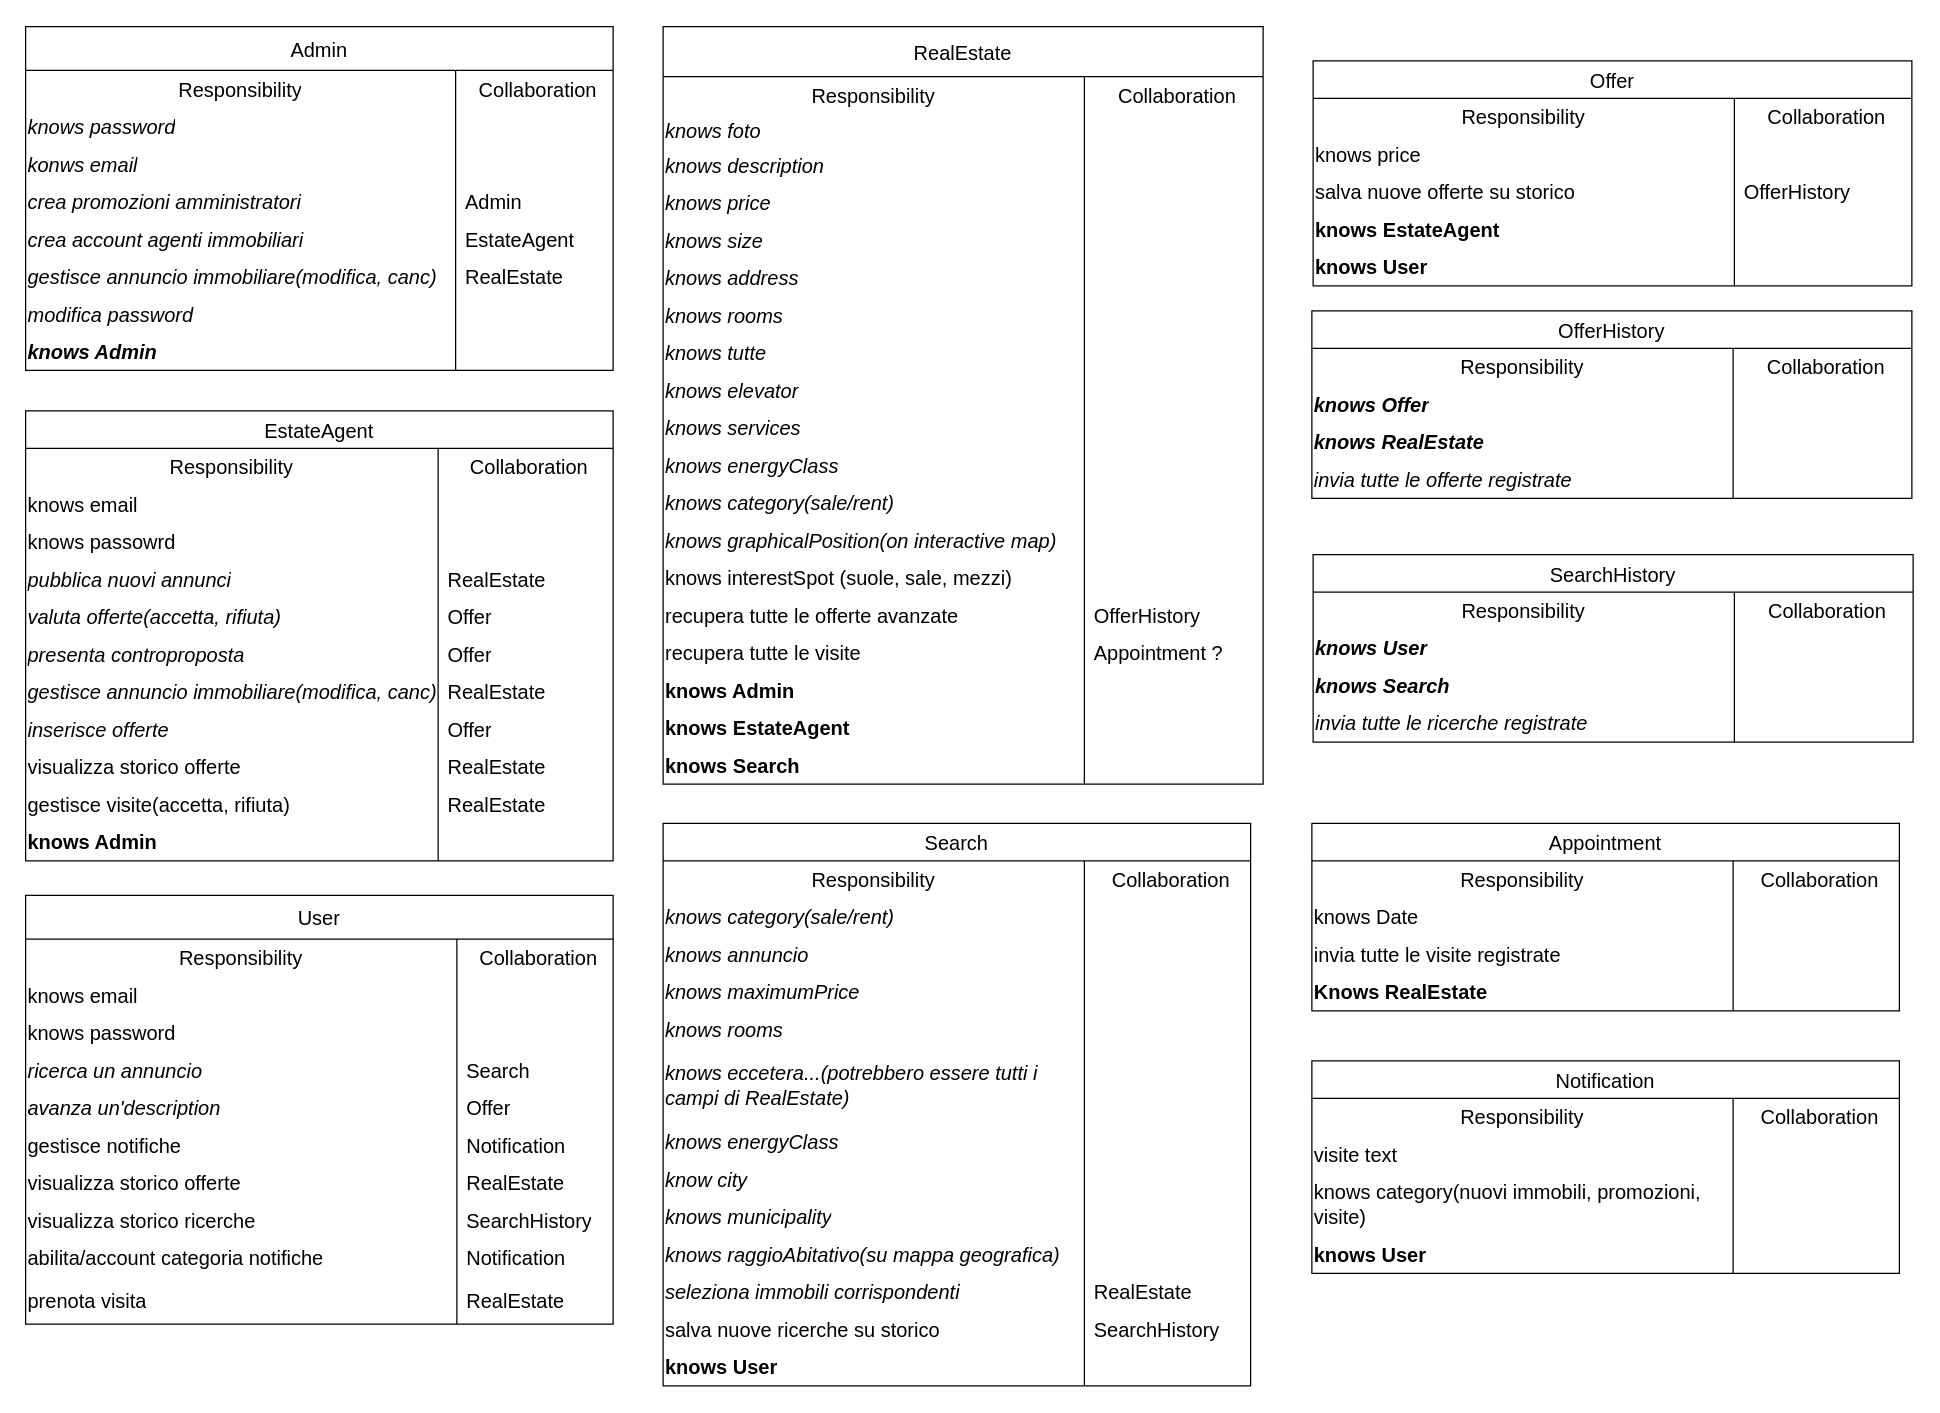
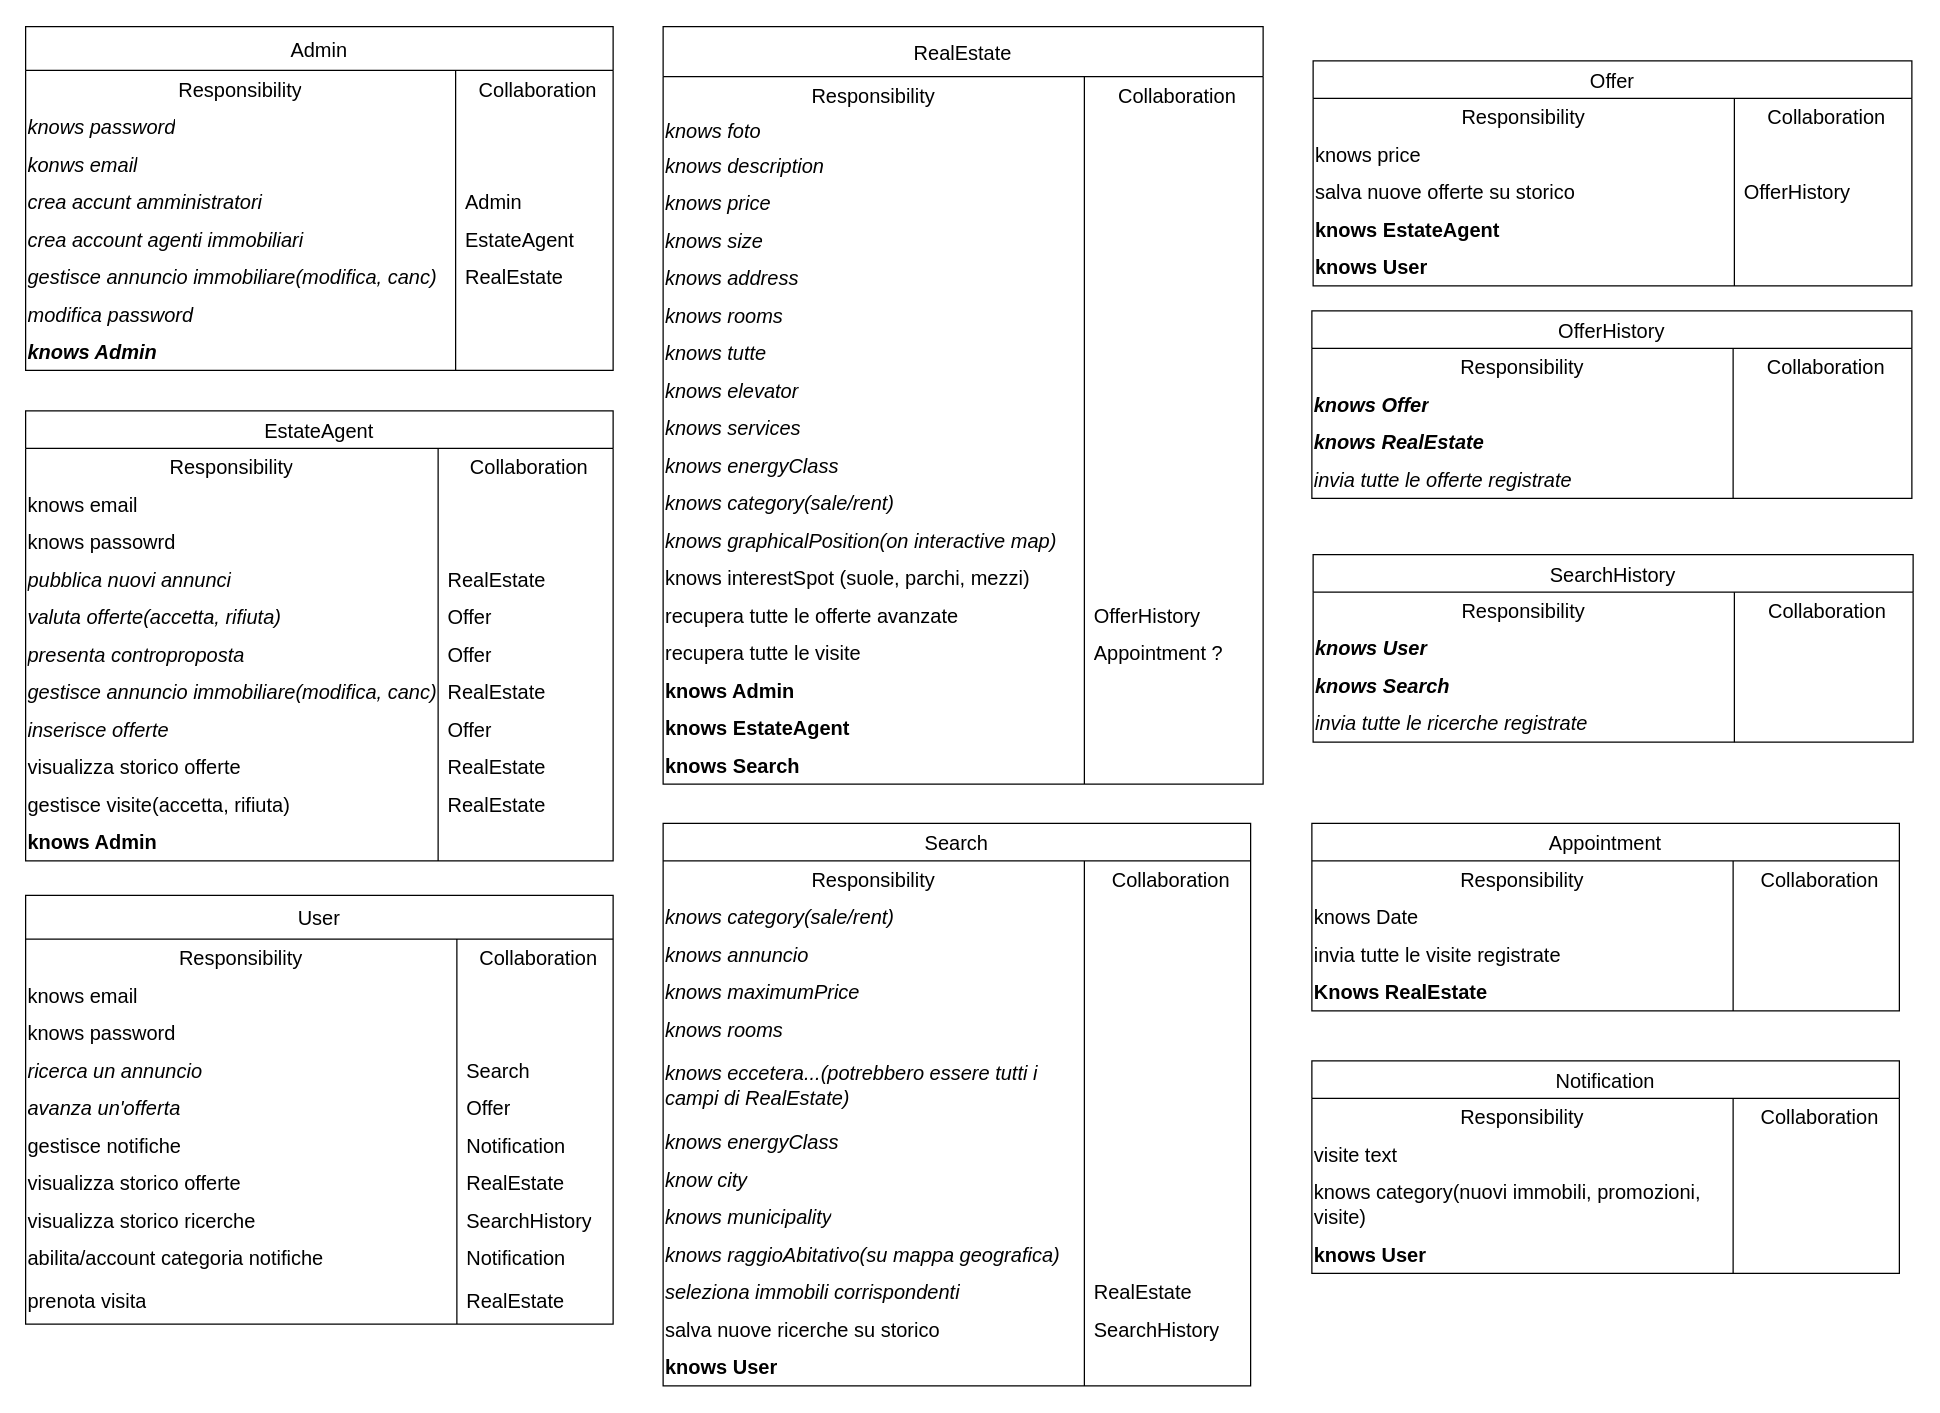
node "crea promozioni amministratori": label "crea promozioni amministratori" -> "crea accunt amministratori"
node "knows interestSpot (suole, sale, mezzi)": label "knows interestSpot (suole, sale, mezzi)" -> "knows interestSpot (suole, parchi, mezzi)"
node "avanza un'description": label "avanza un'description" -> "avanza un'offerta"
